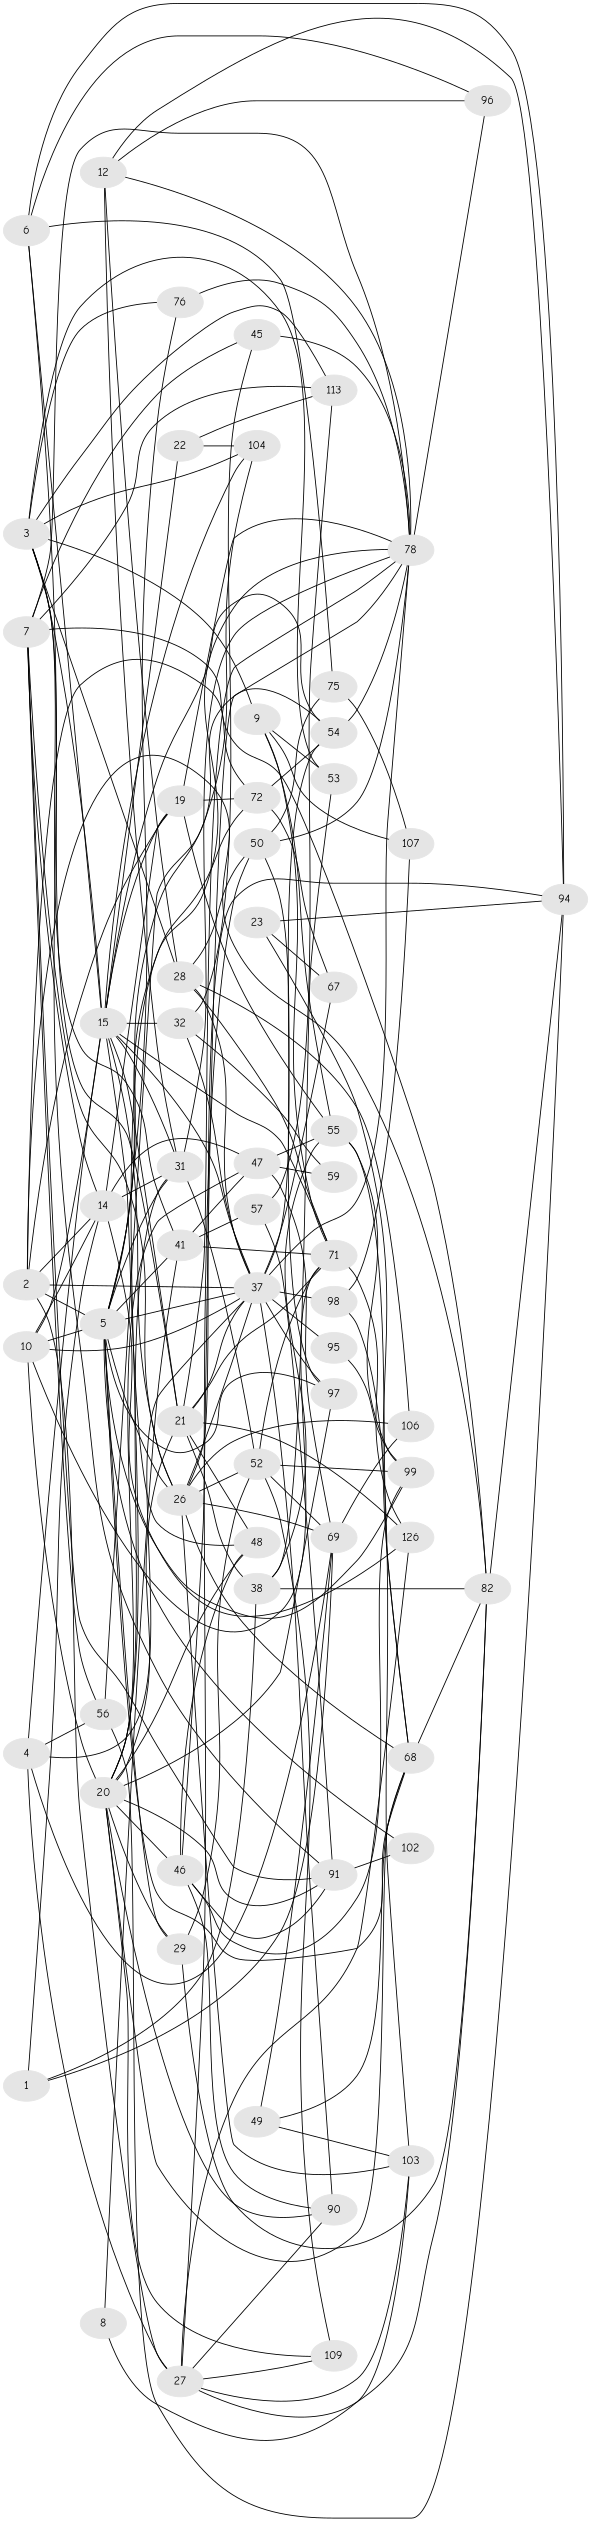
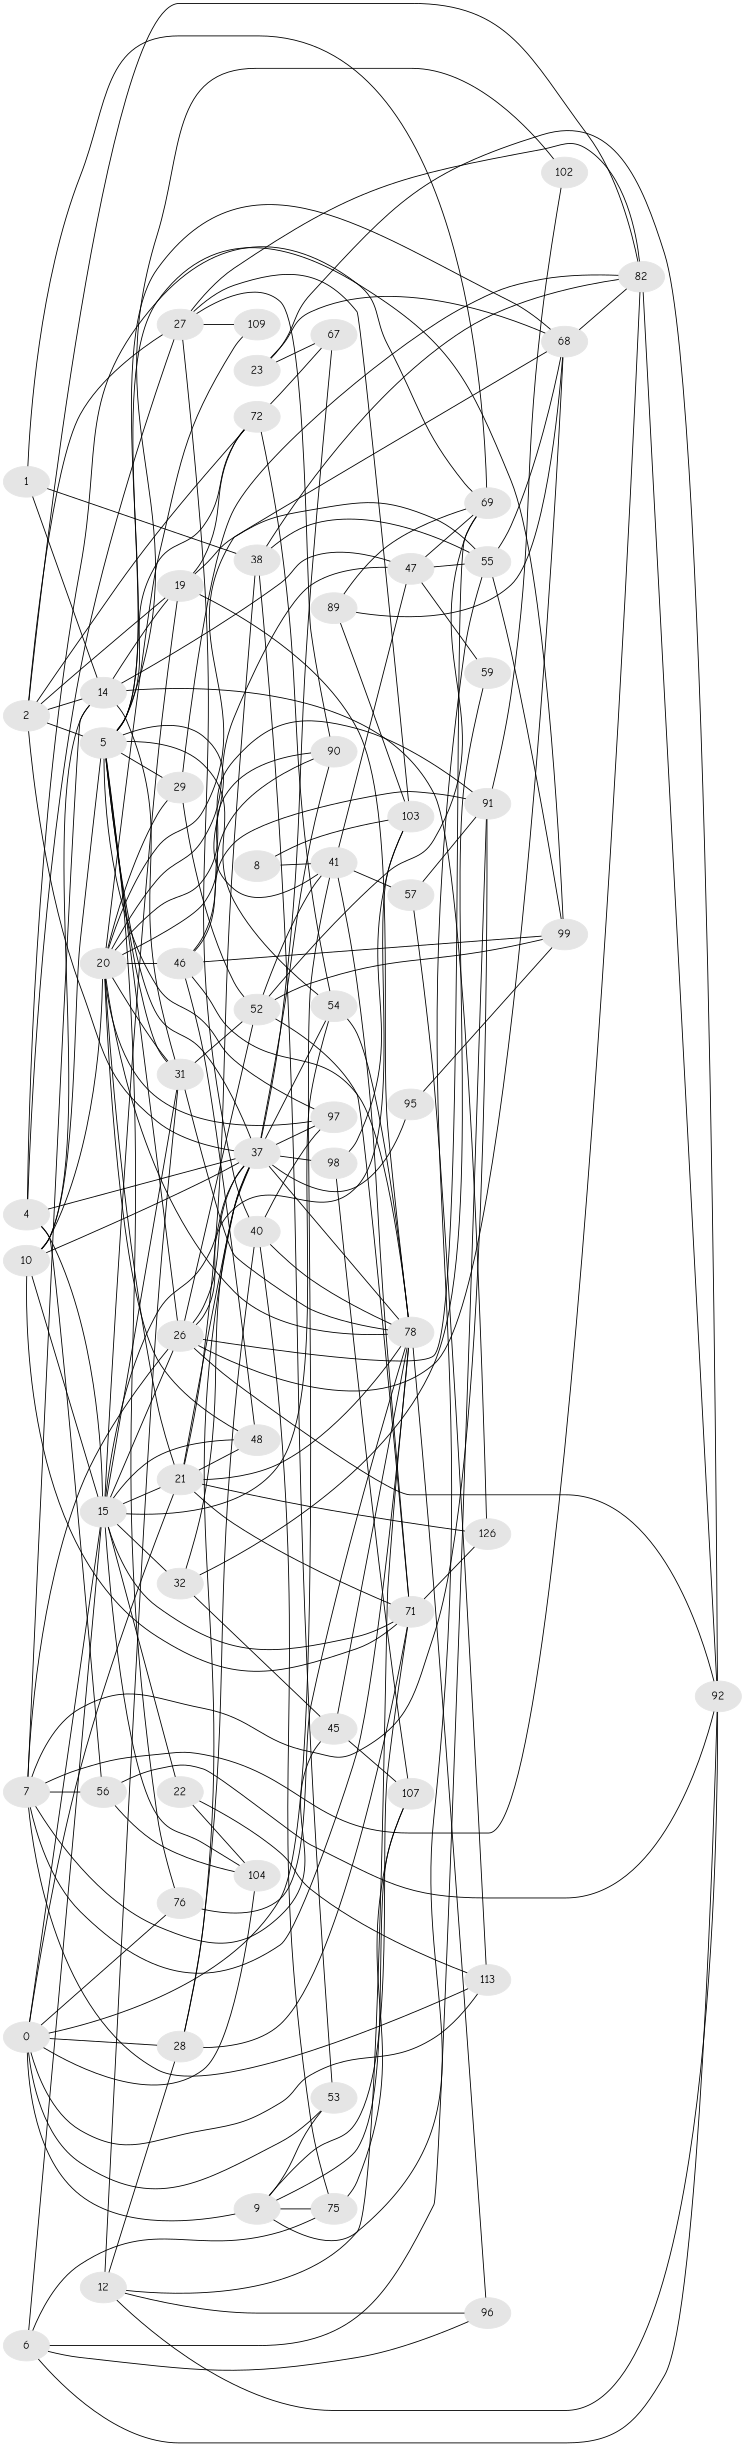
node "3": label "3" -> "0"
node "50": label "50" -> "40"
node "94": label "94" -> "92"
node "106": removed
edge "45" -- "107": added
edge "52" -- "109": now "52" -- "41"
edge "126" -- "27": removed
node "49": label "49" -> "89"
edge "9" -- "75": added
